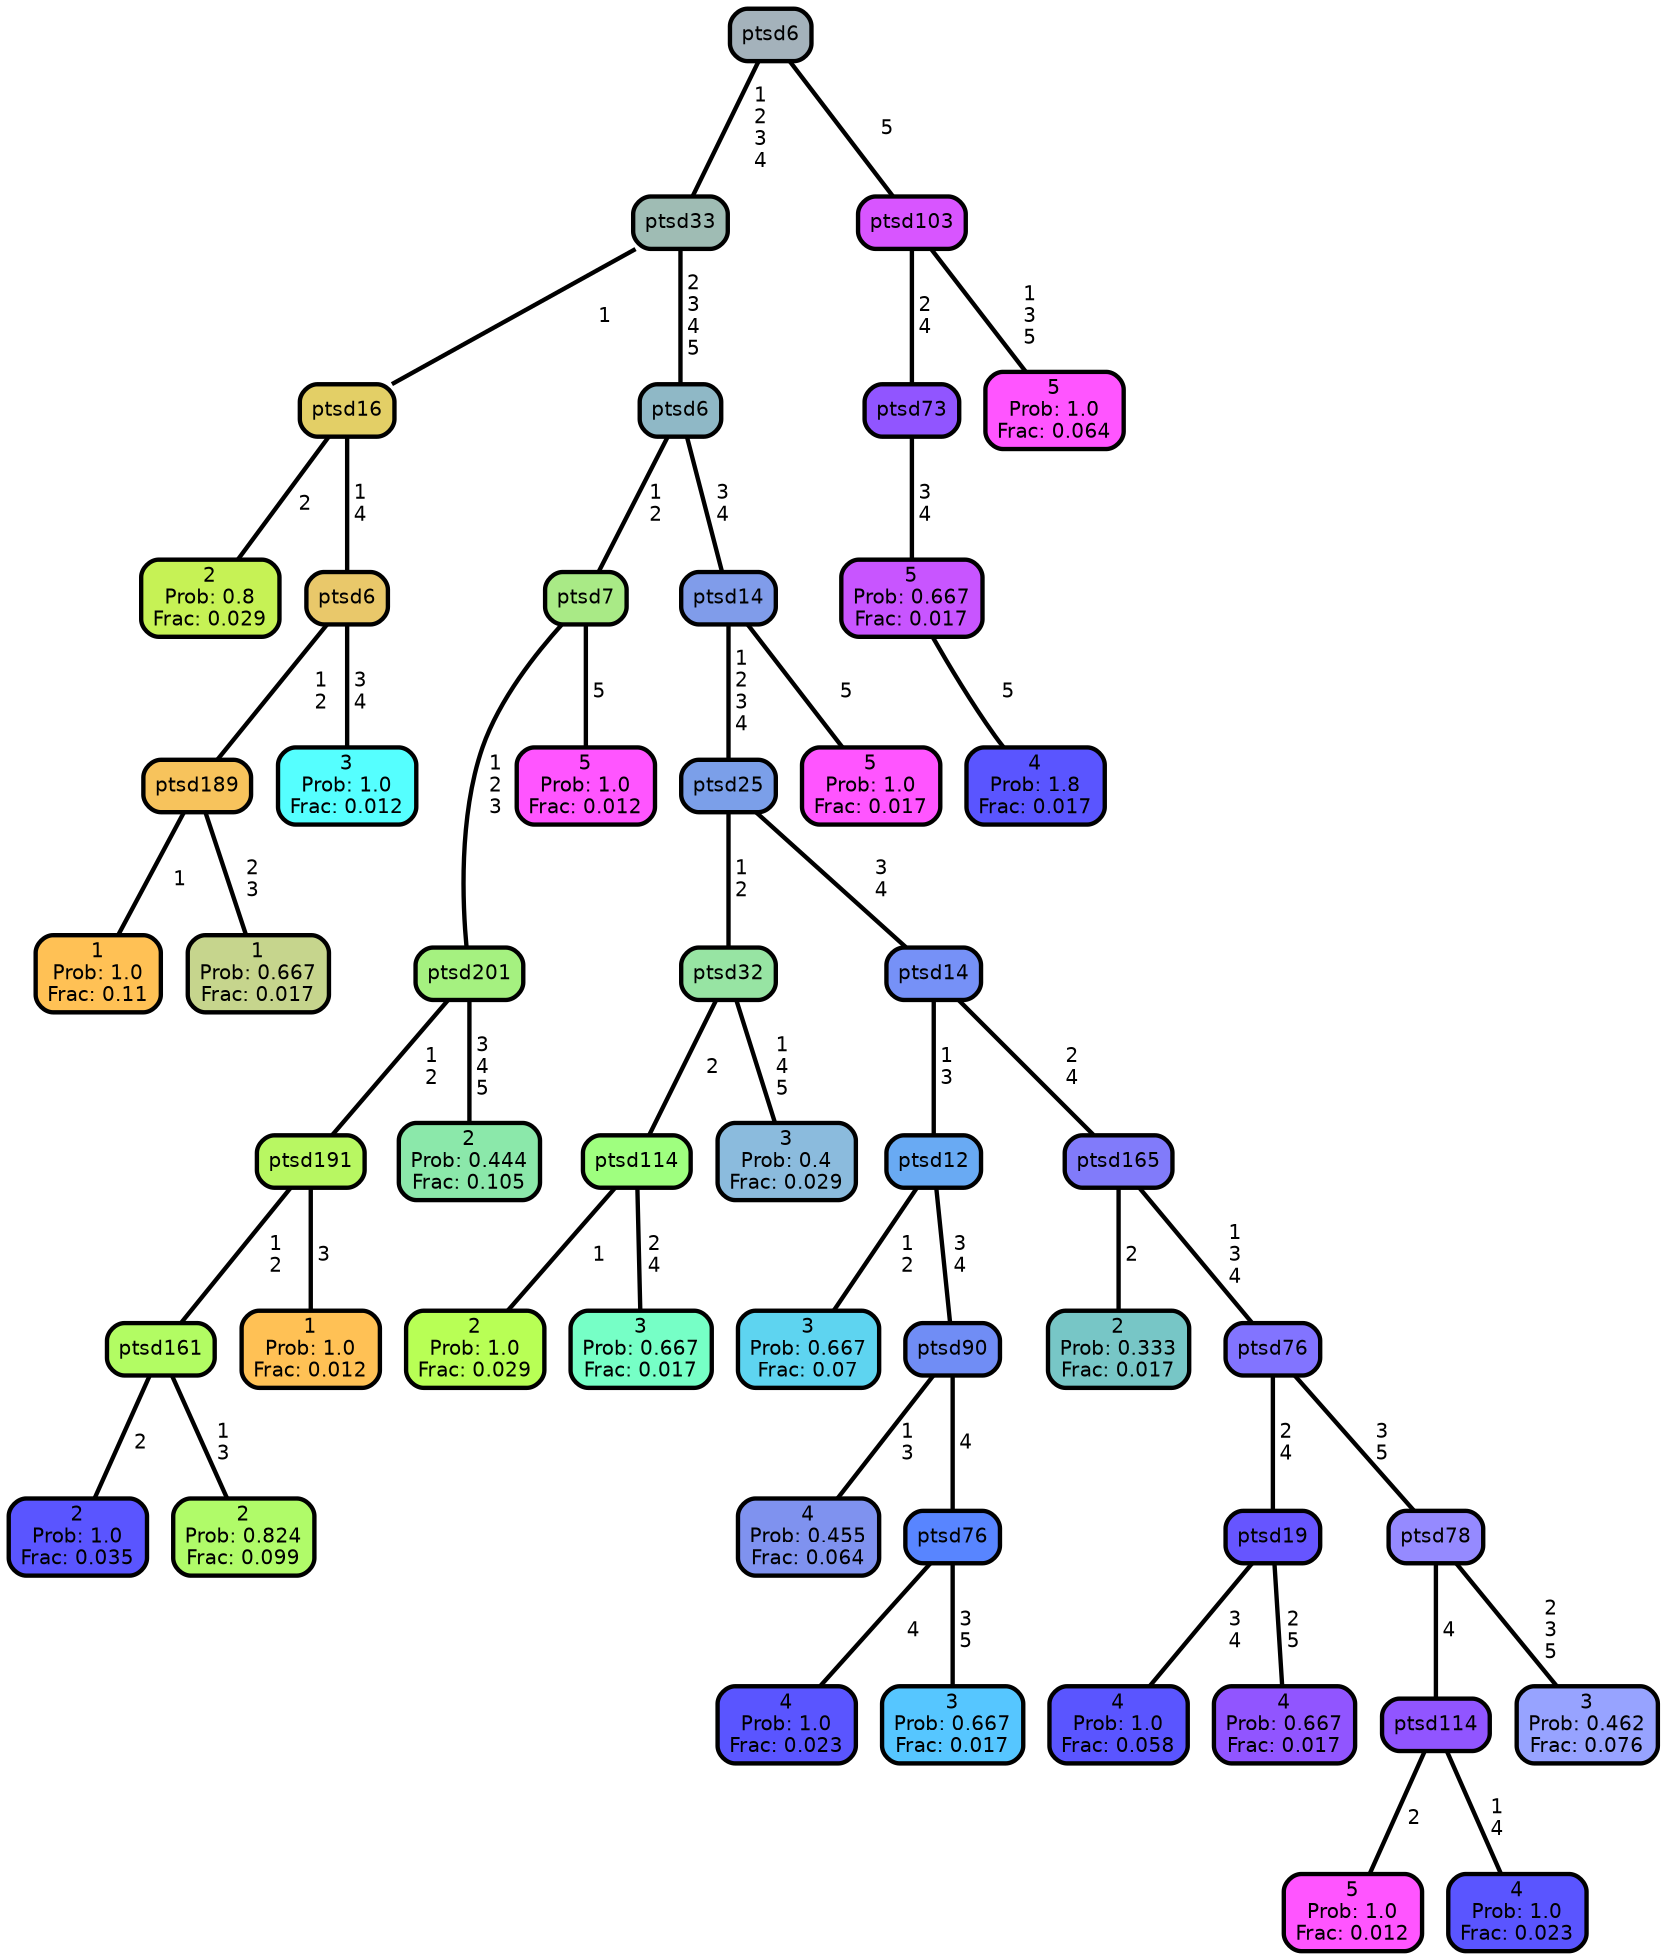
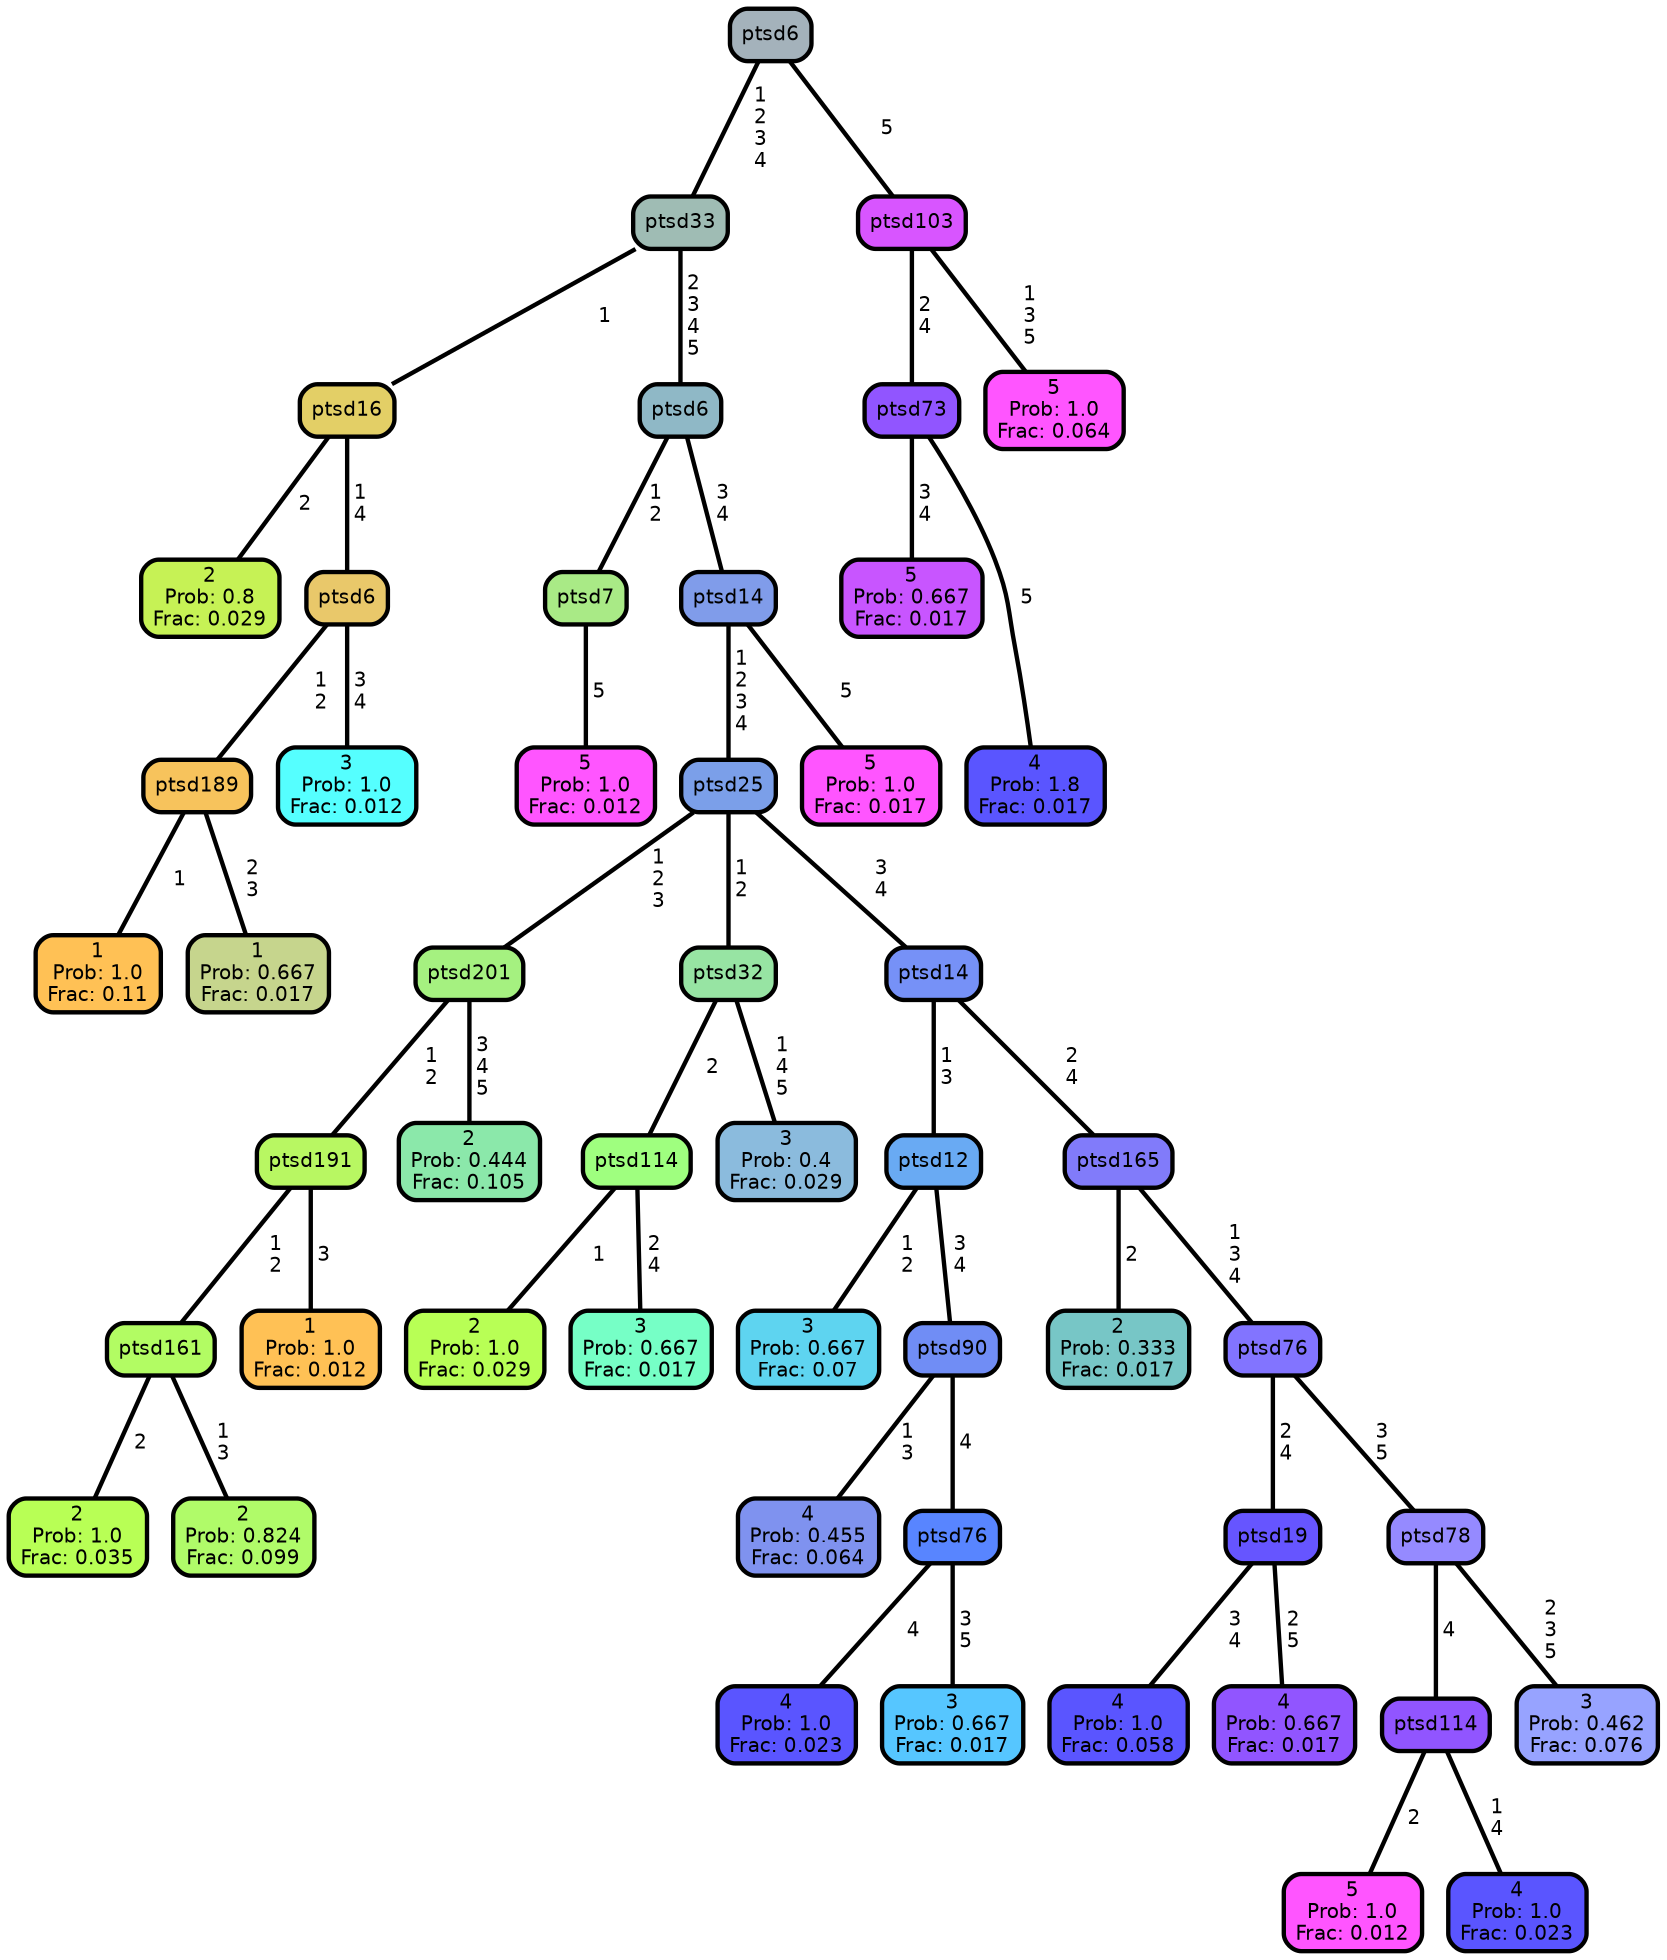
edge "5 Prob: 0.667 Frac: 0.017" -- "4 Prob: 1.8 Frac: 0.017": now "ptsd73" -- "4 Prob: 1.8 Frac: 0.017"
edge "ptsd7" -- "ptsd201": now "ptsd25" -- "ptsd201"
node "2 Prob: 1.0 Frac: 0.035": fillcolor #5a55ff -> #b8ff55
